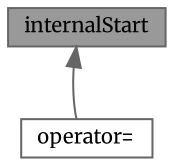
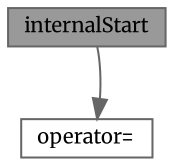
edge "operator=" -> "internalStart": reversed
